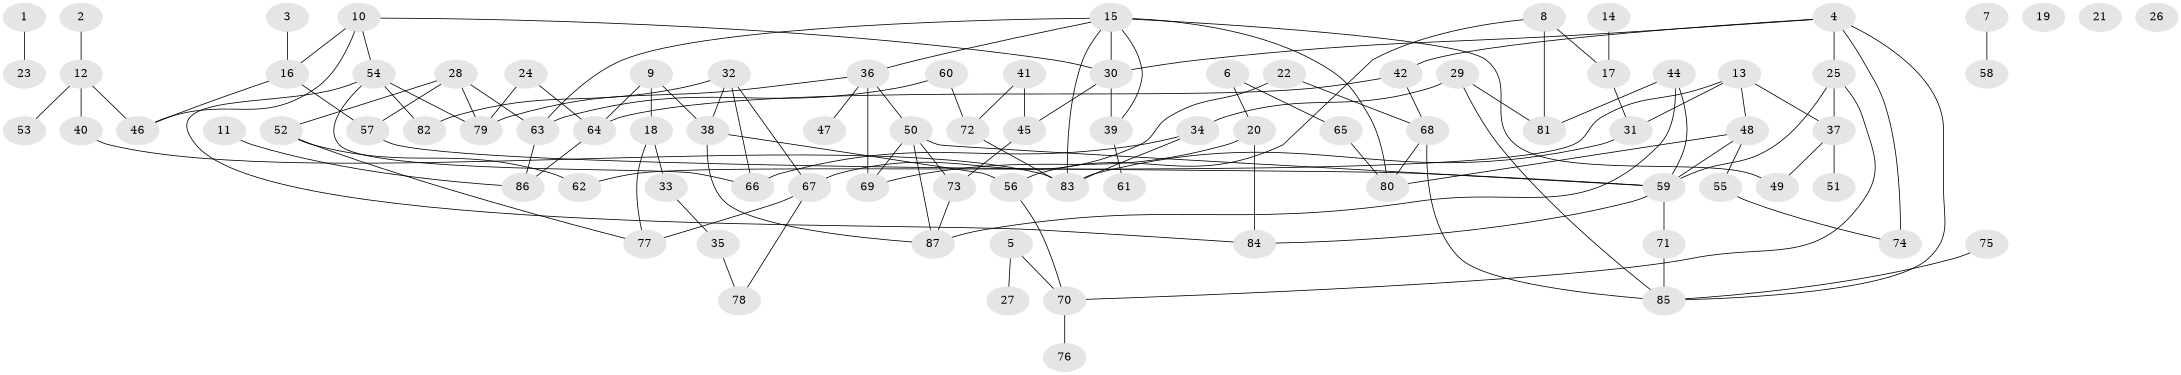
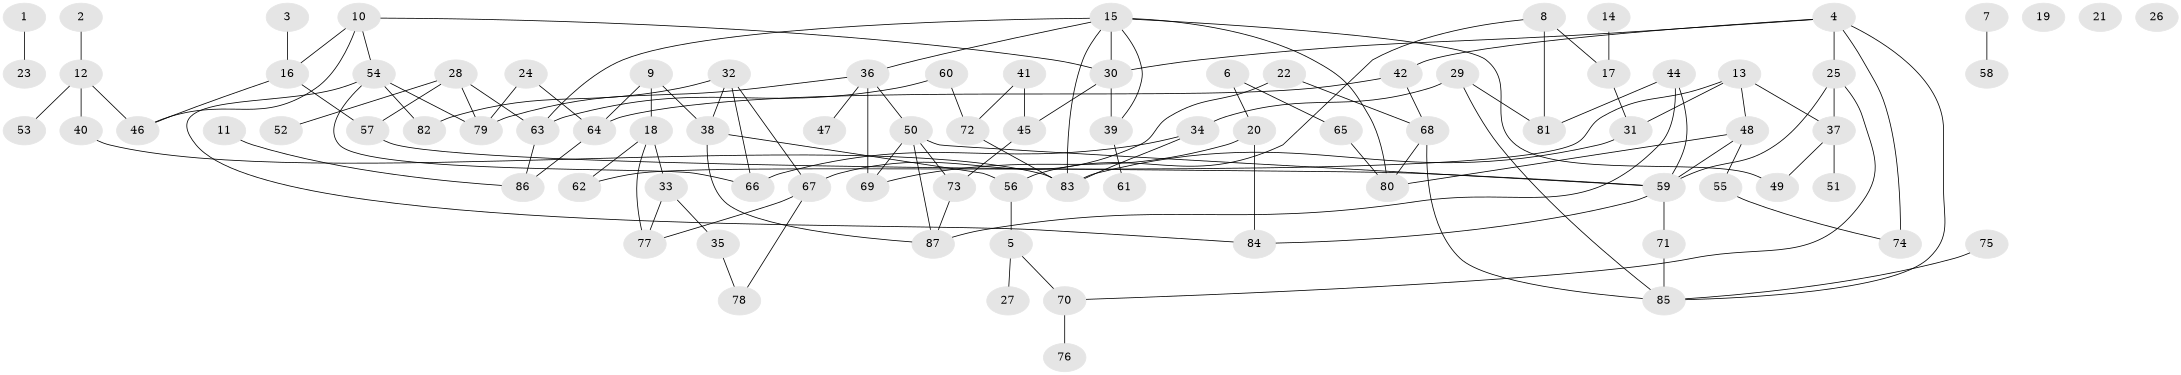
edge "52" -- "62": now "18" -- "62"
edge "52" -- "77": now "33" -- "77"
edge "56" -- "70": now "56" -- "5"
